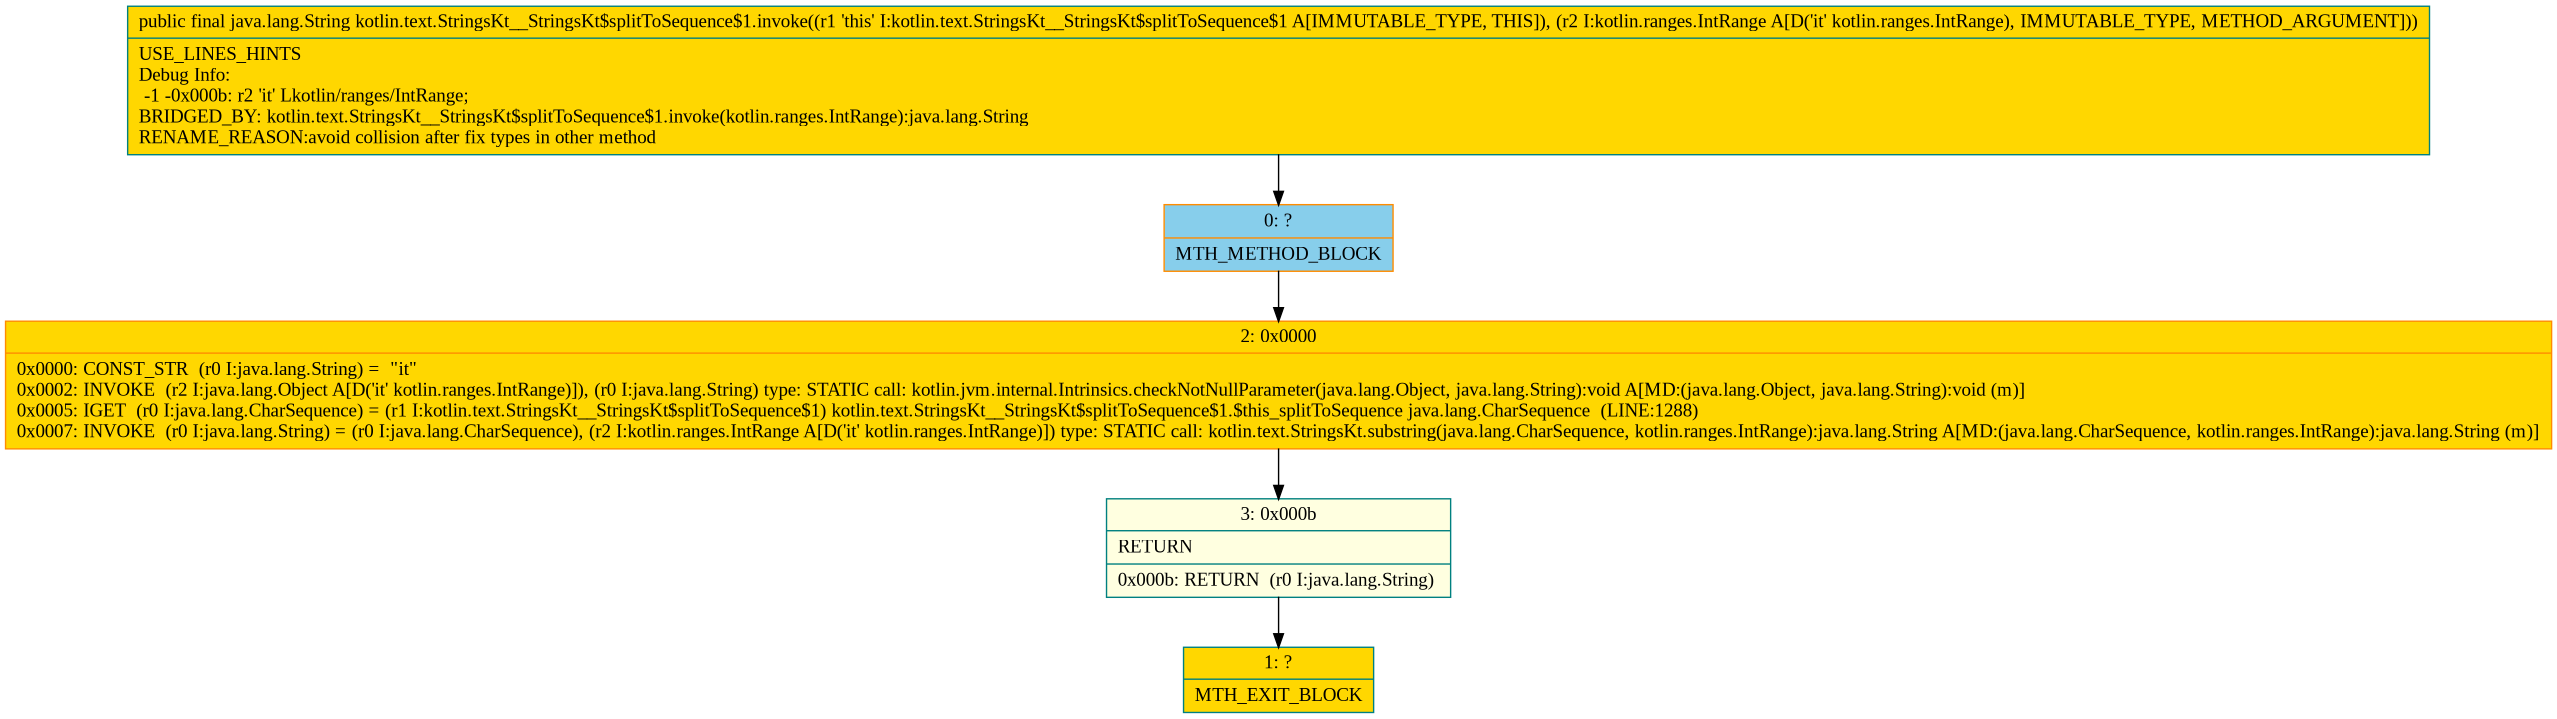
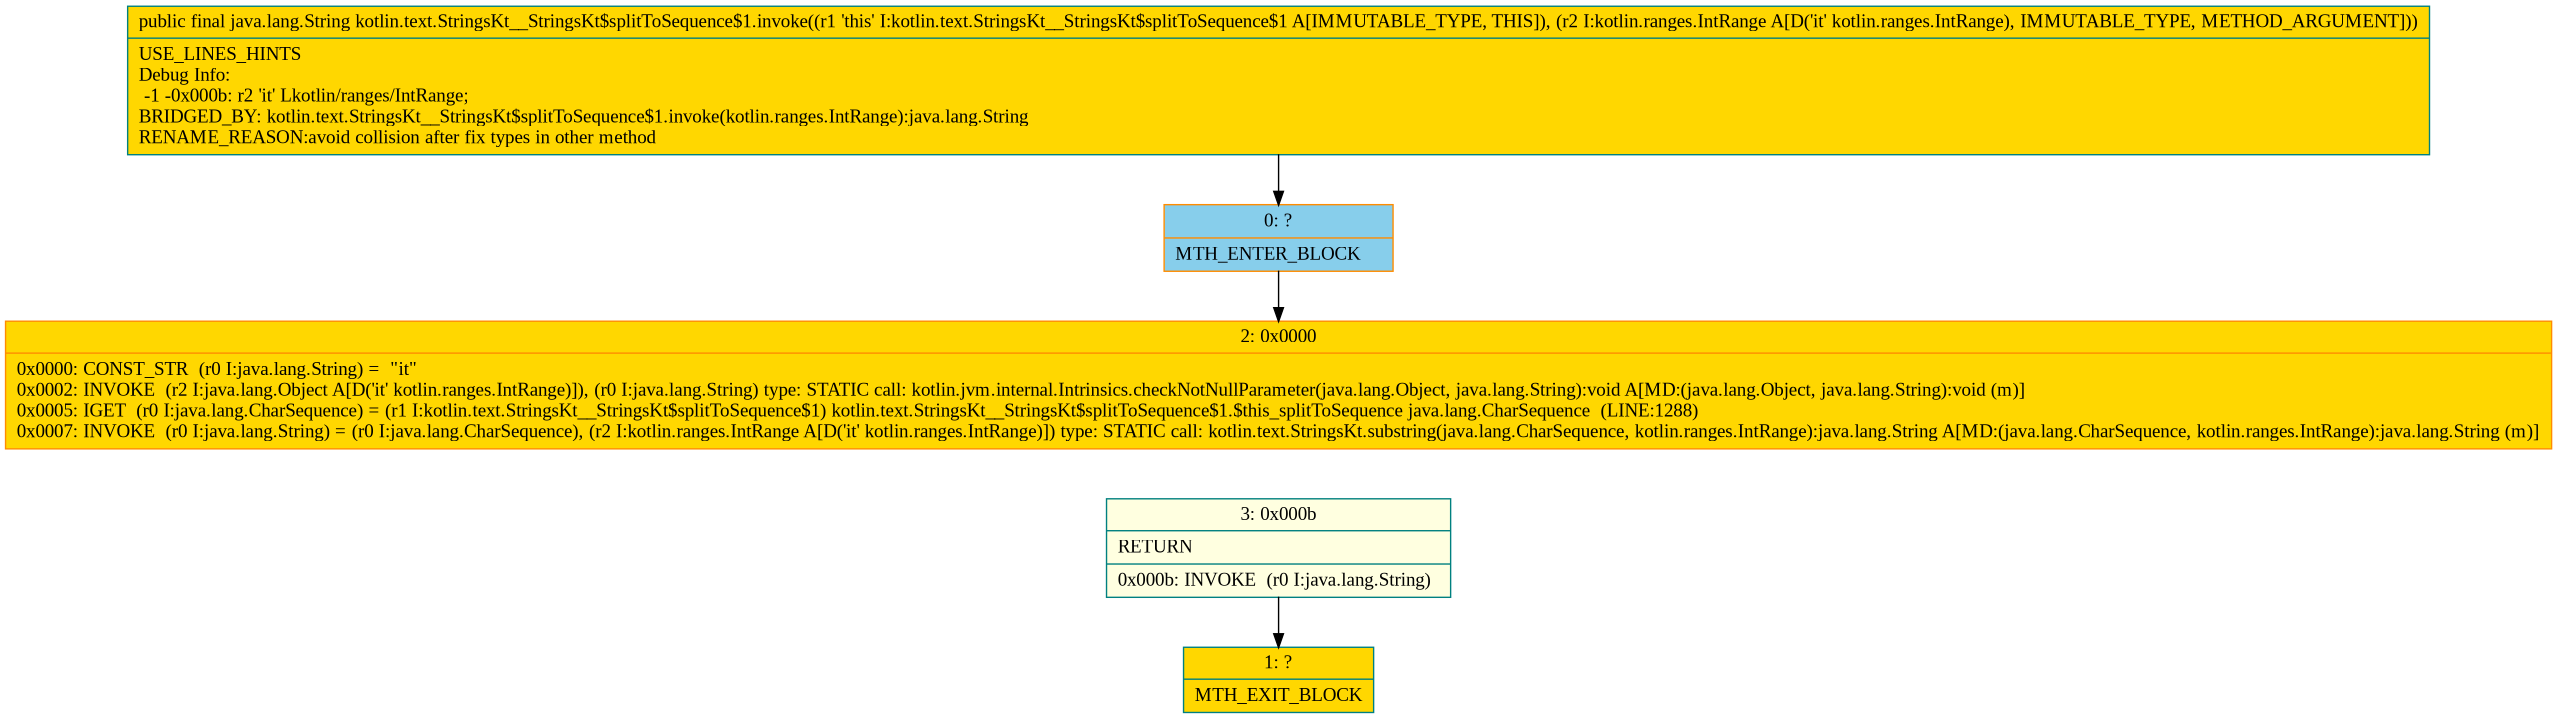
node "0: ?": text "MTH_METHOD_BLOCK" -> "MTH_ENTER_BLOCK"
edge "2: 0x0000" -> "3: 0x000b": removed
node "3: 0x000b": text "0x000b: RETURN  (r0 I:java.lang.String)" -> "0x000b: INVOKE  (r0 I:java.lang.String)"
